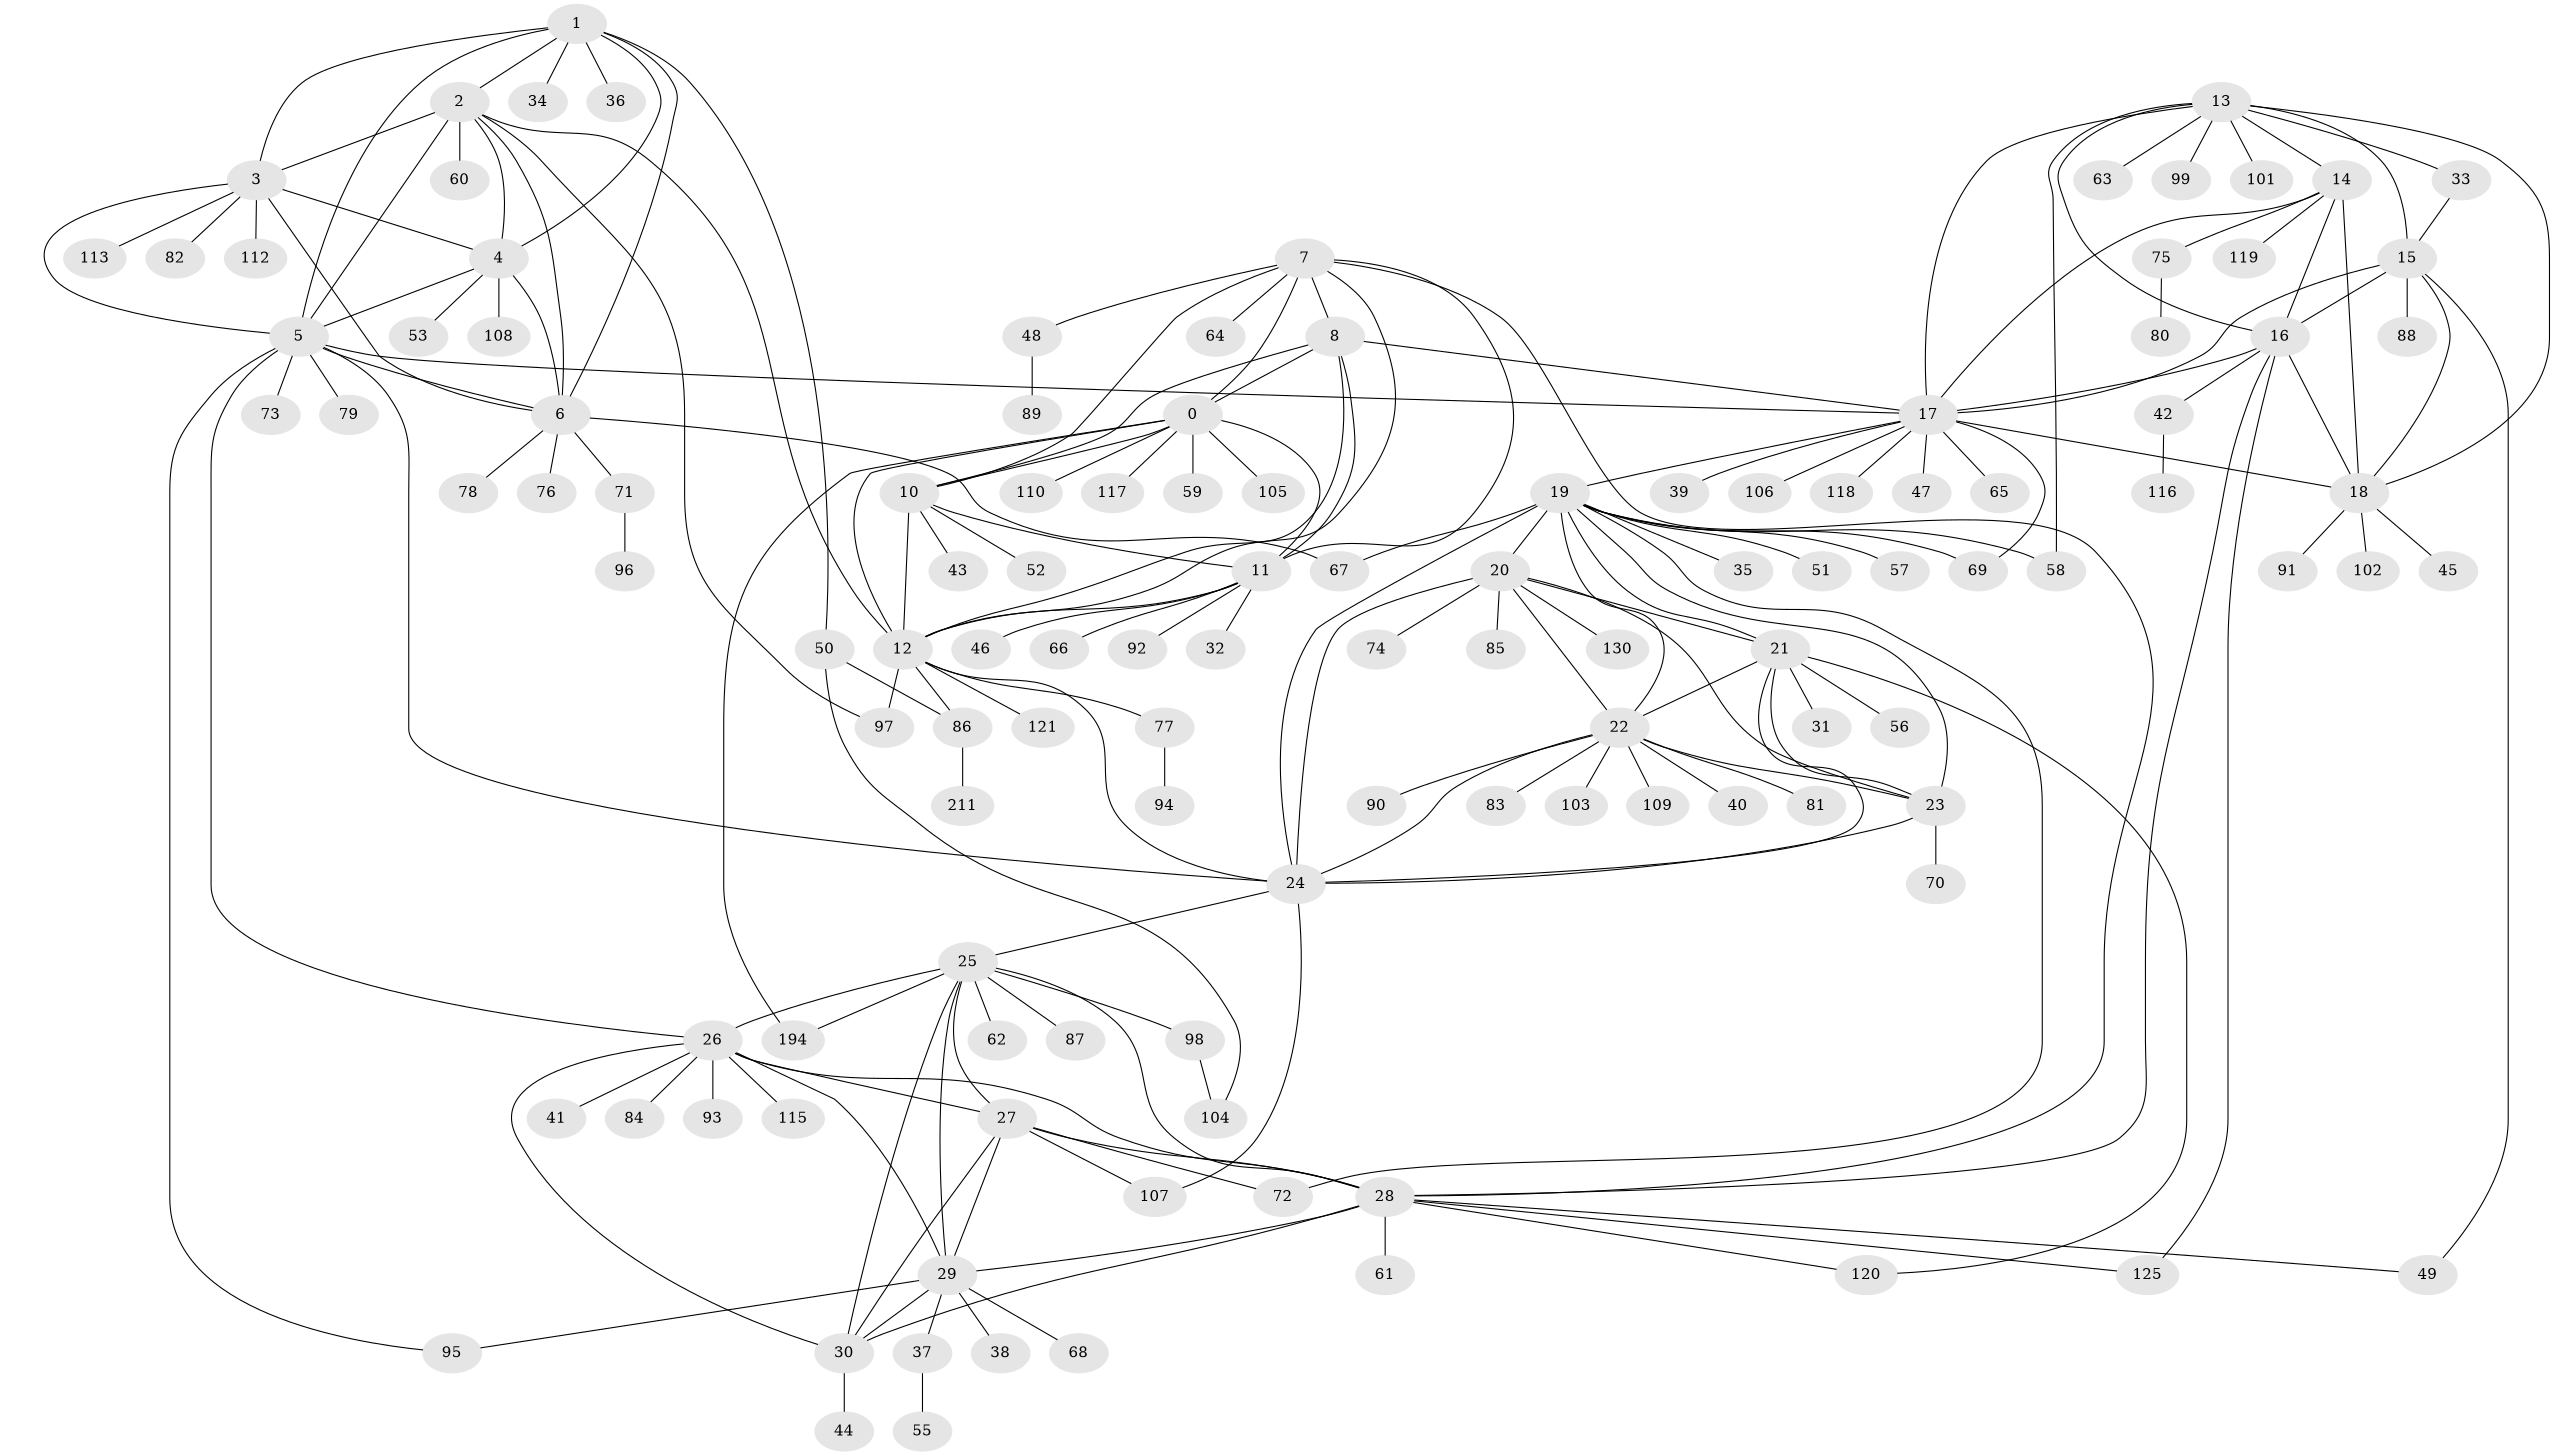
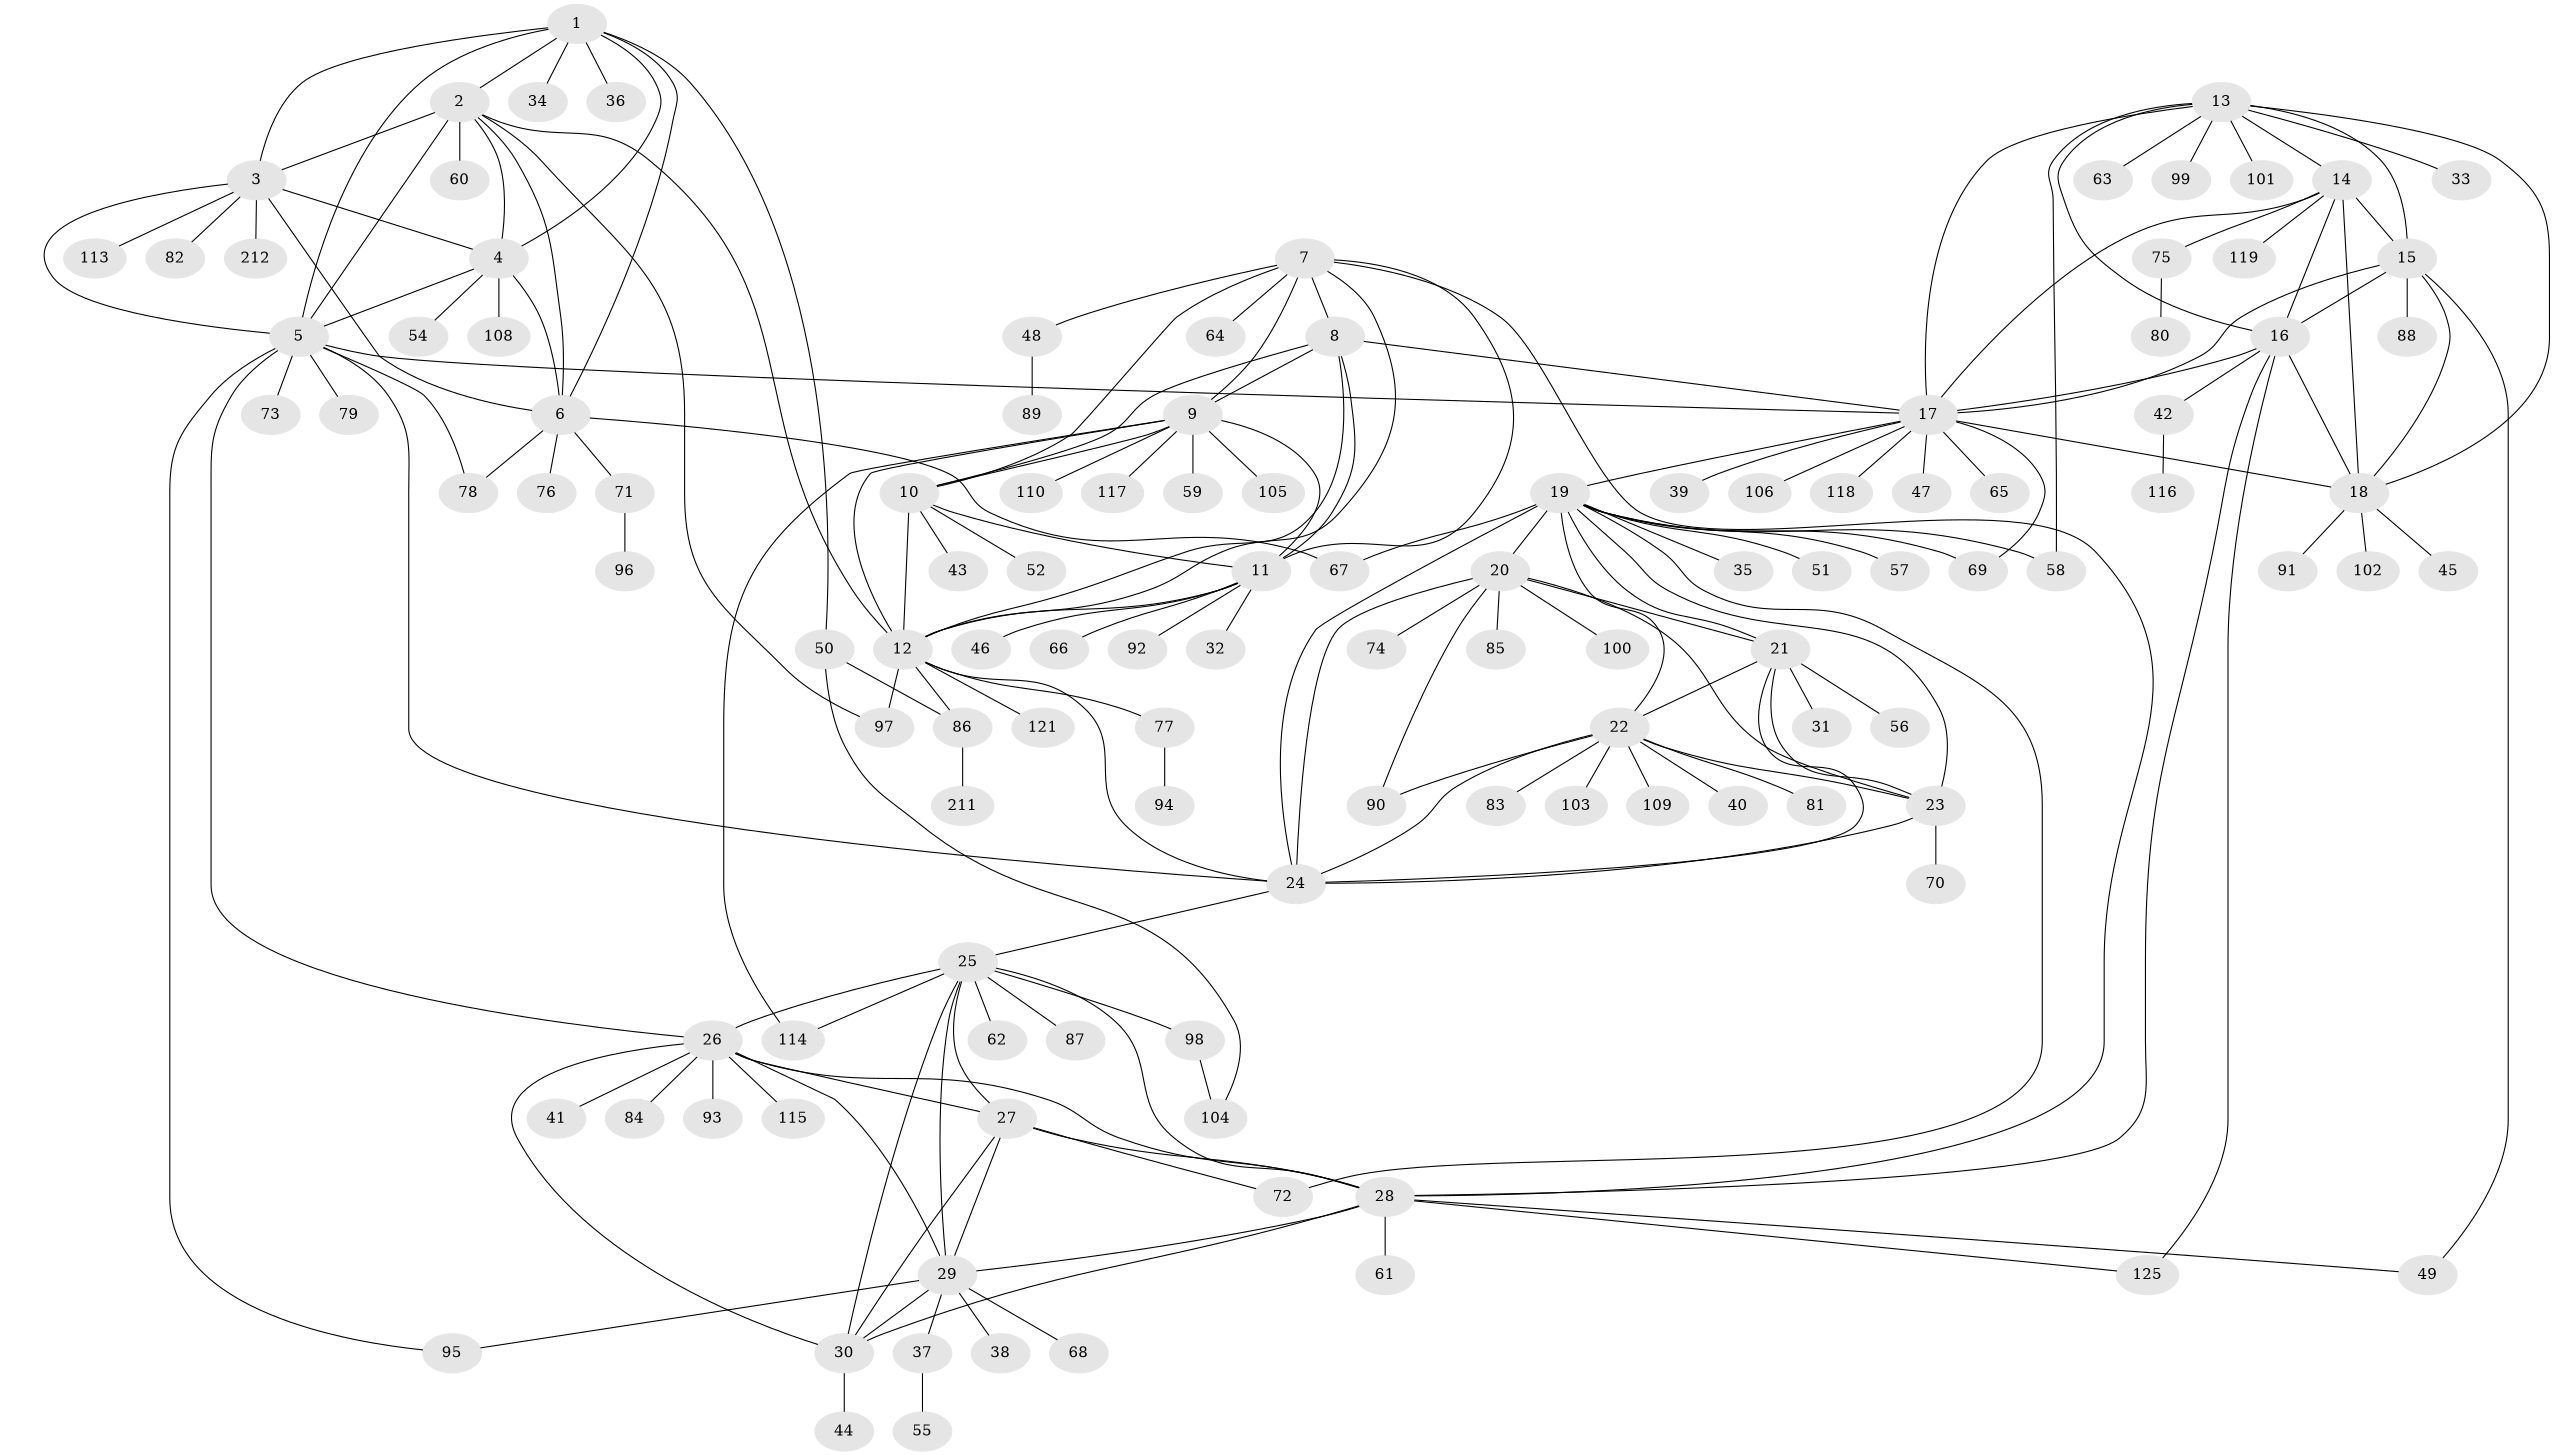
edge "33" -- "15": now "14" -- "15"
node "112": label "112" -> "212"
node "53": label "53" -> "54"
edge "5" -- "6": now "5" -- "78"
node "0": label "0" -> "9"
node "130": label "130" -> "100"
edge "20" -- "22": now "20" -- "90"
node "194": label "194" -> "114"
node "107": removed
node "120": removed
